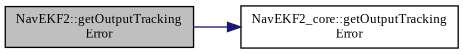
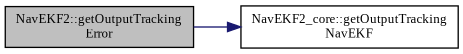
node "NavEKF2_core::getOutputTracking Error": label "NavEKF2_core::getOutputTracking Error" -> "NavEKF2_core::getOutputTracking NavEKF"
